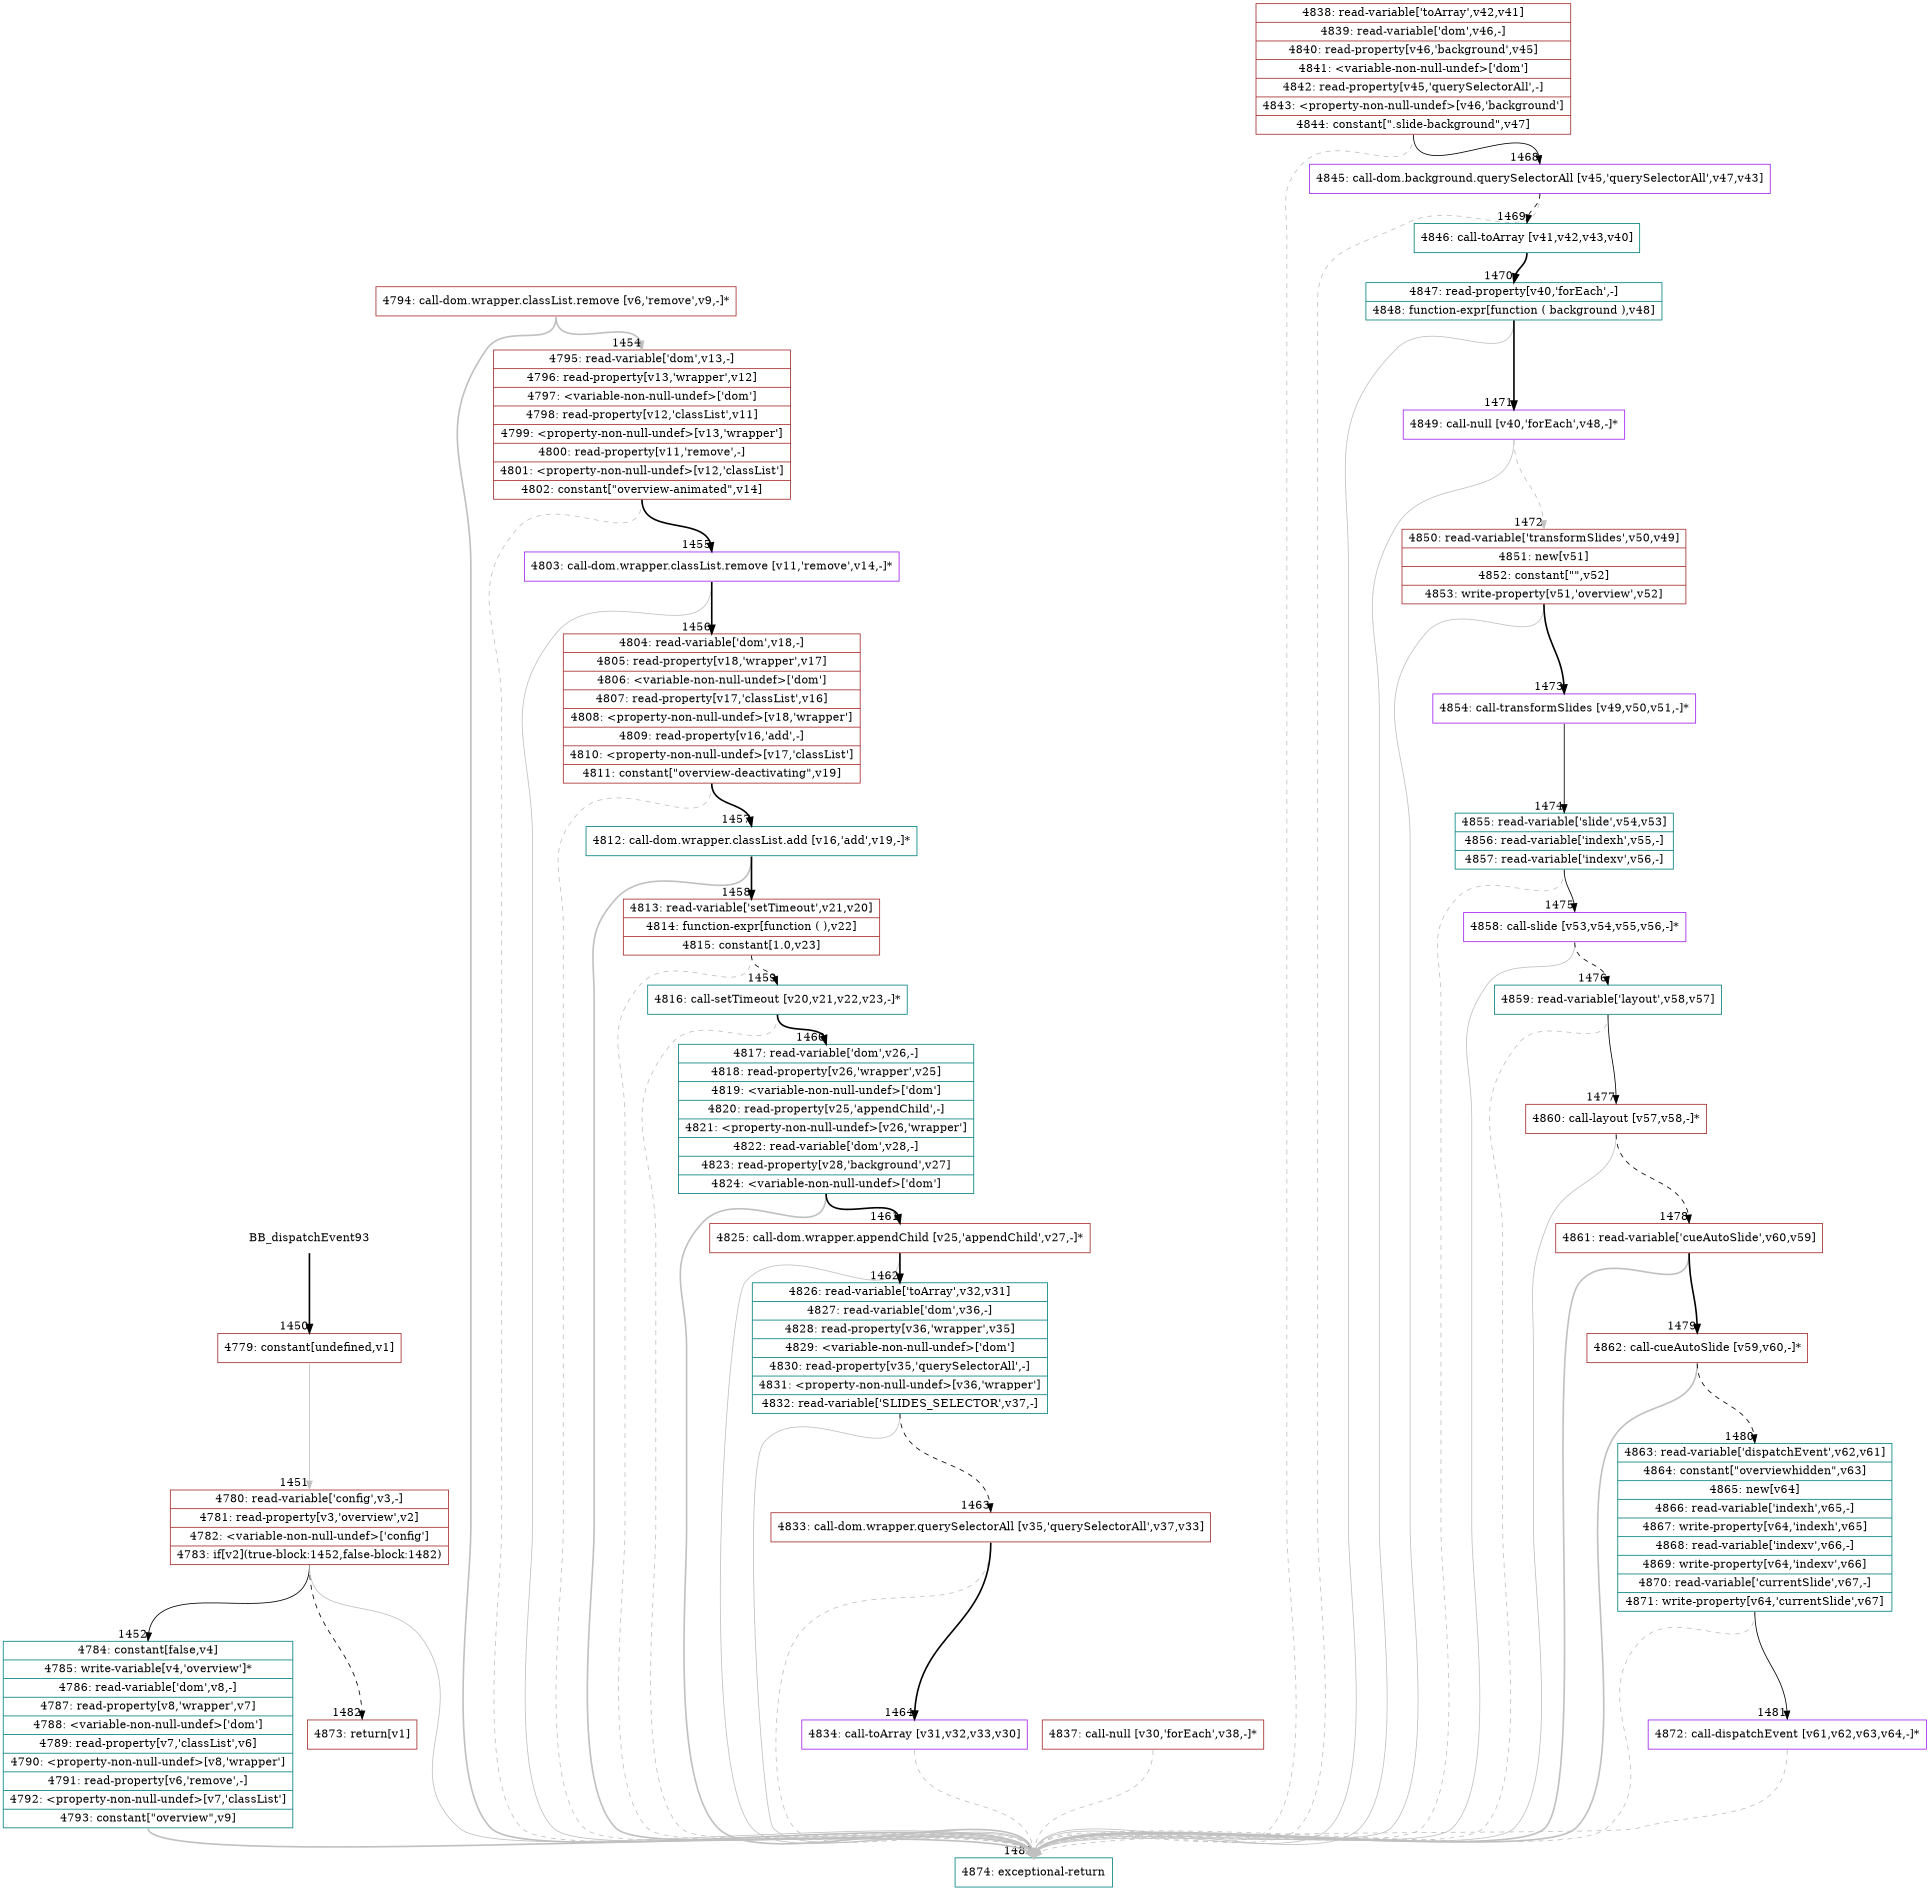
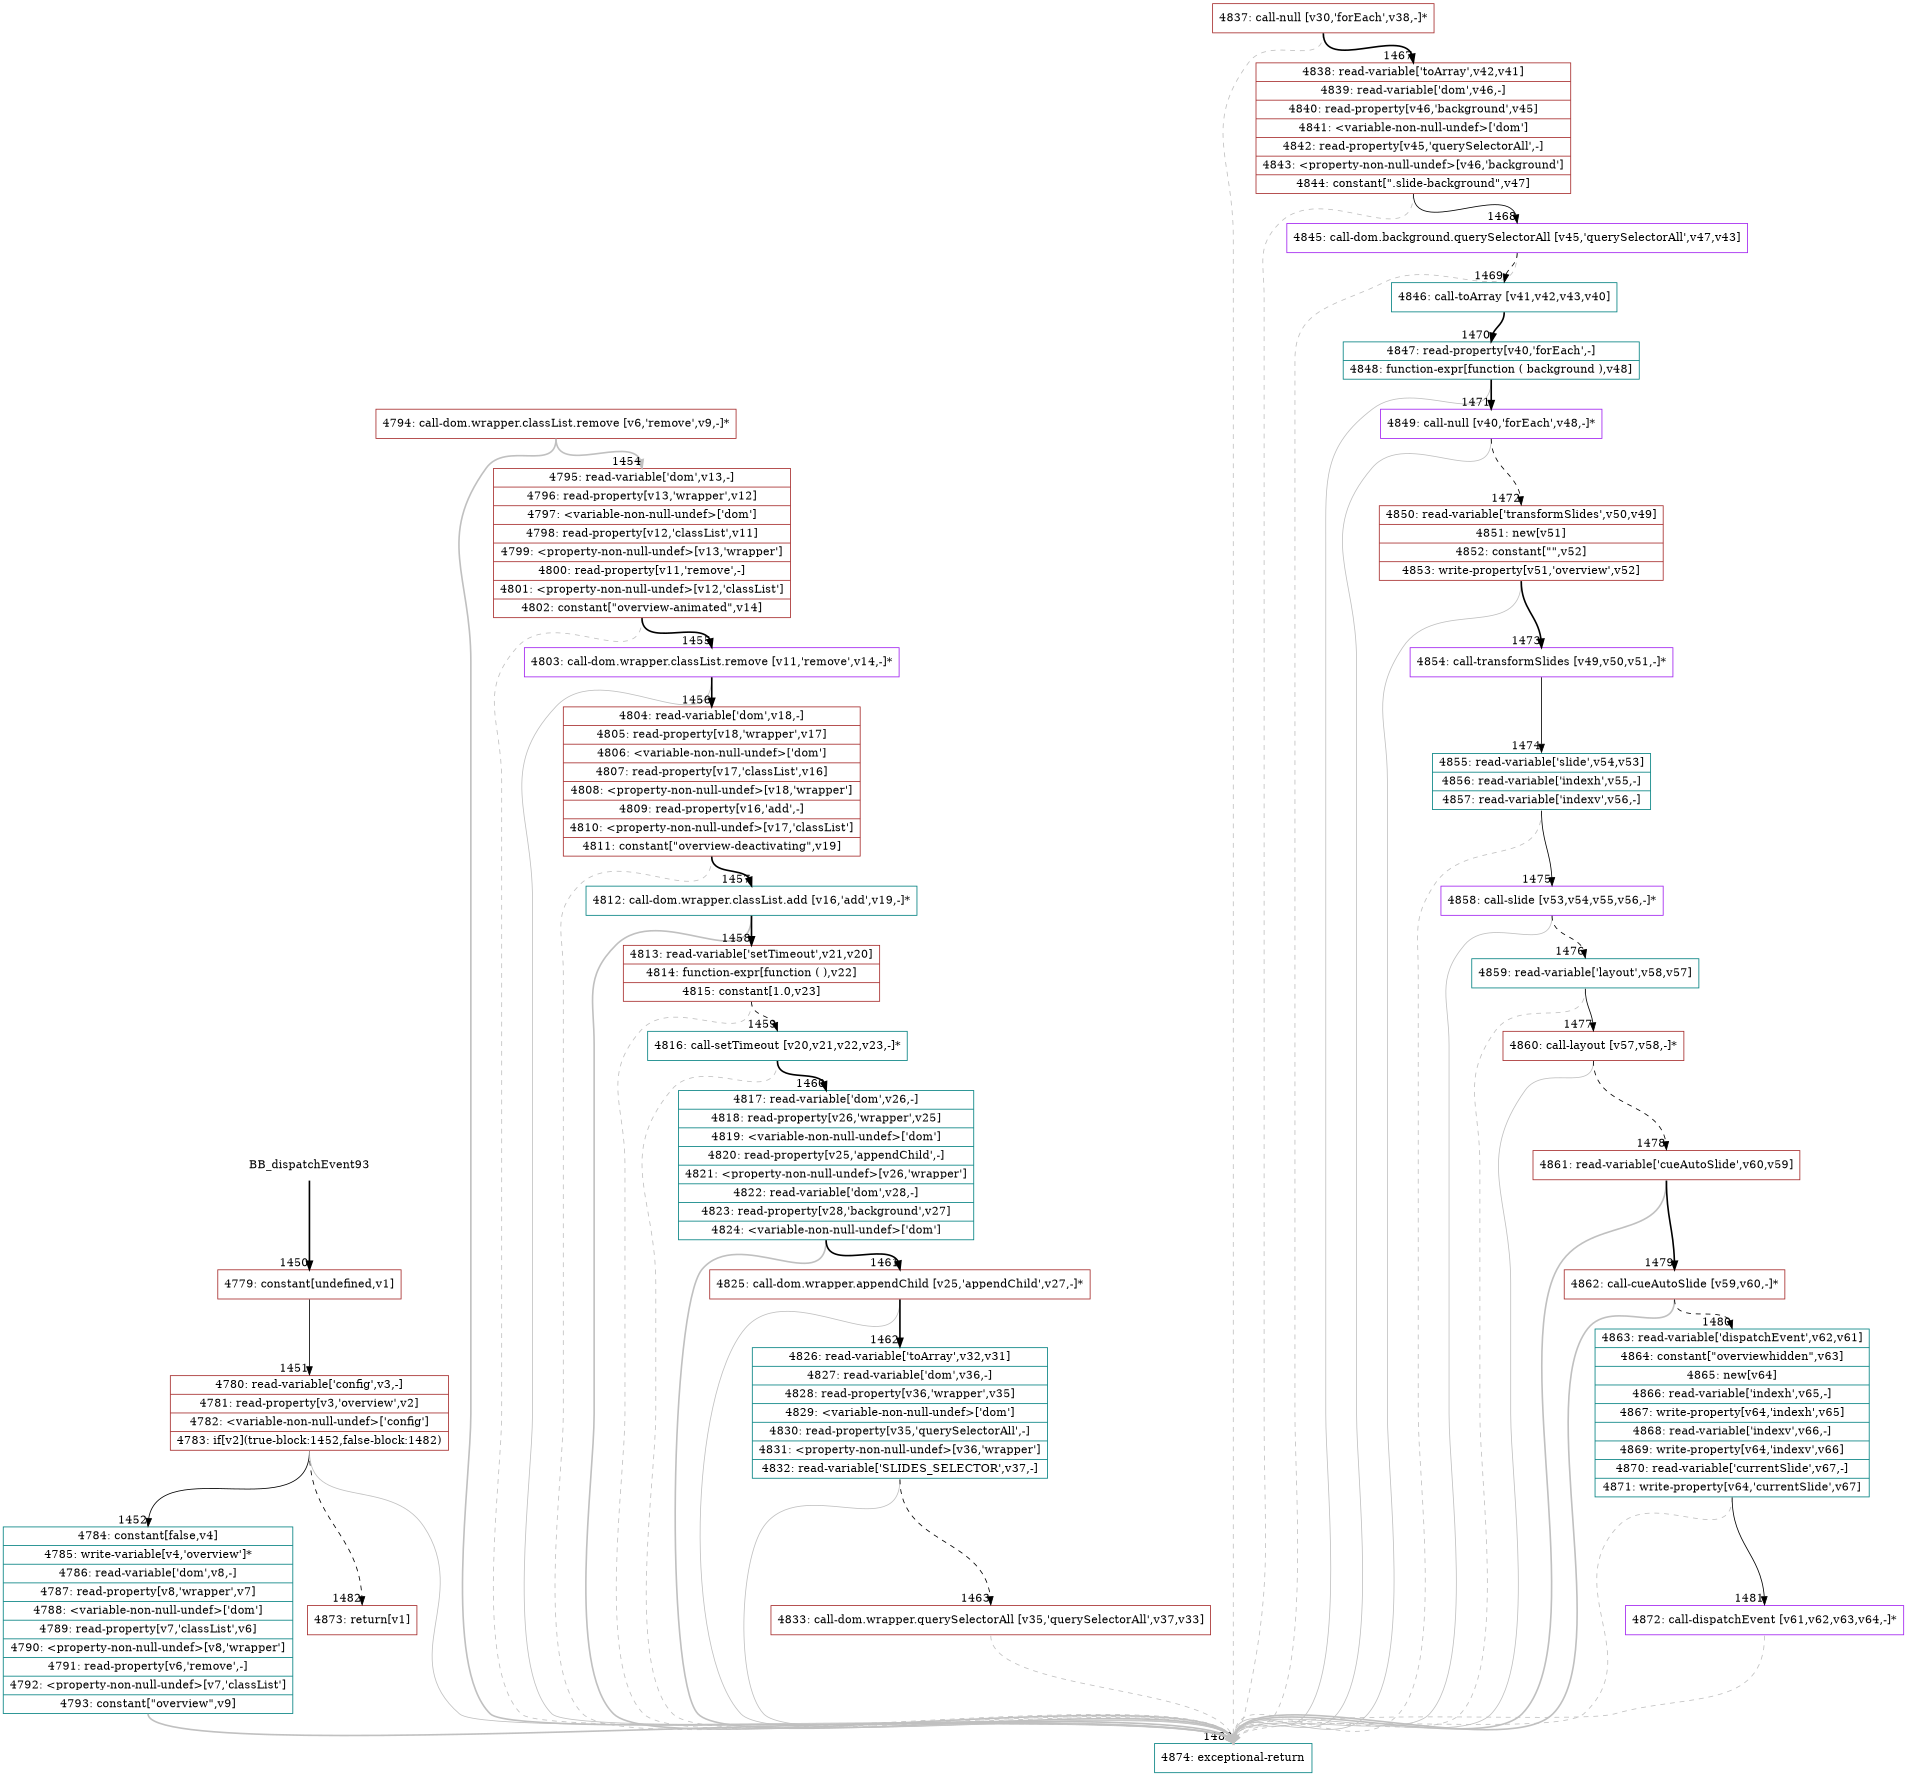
edge "4837: call-null [v30,'forEach',v38,-]*" -> "4838: read-variable['toArray',v42,v41]": added
edge "4849: call-null [v40,'forEach',v48,-]*" -> "4850: read-variable['transformSlides',v50,v49]": color gray -> black
edge "4779: constant[undefined,v1]" -> "4780: read-variable['config',v3,-]": color gray -> black
node "4834: call-toArray [v31,v32,v33,v30]": removed
